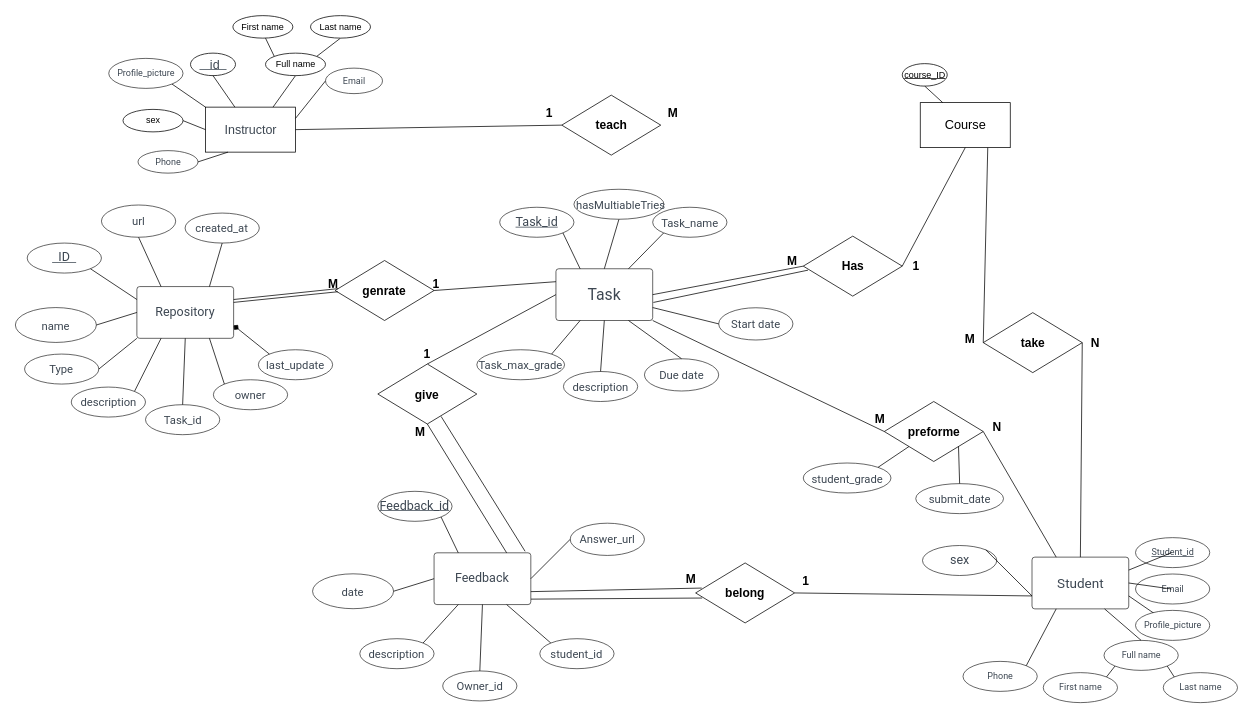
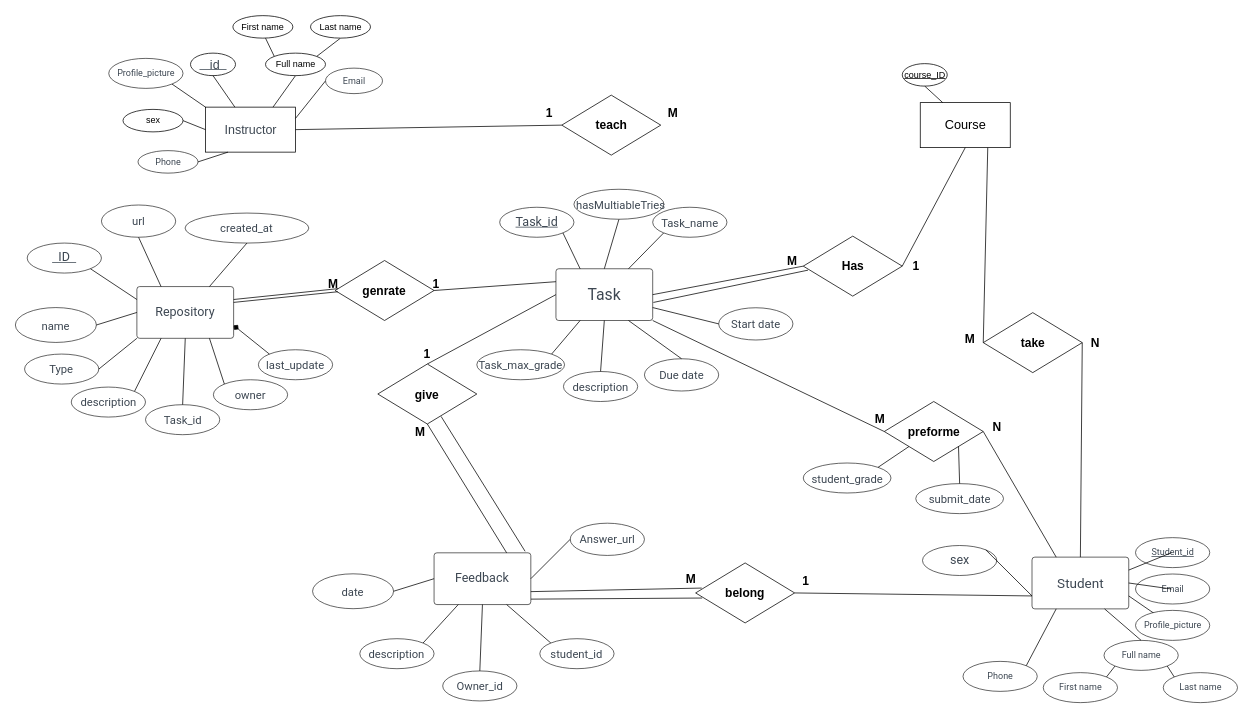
node "created_at": size 74x30 -> 124x30
node "Feedback_id": removed
edge "Feedback_id" -- "Feedback": removed
